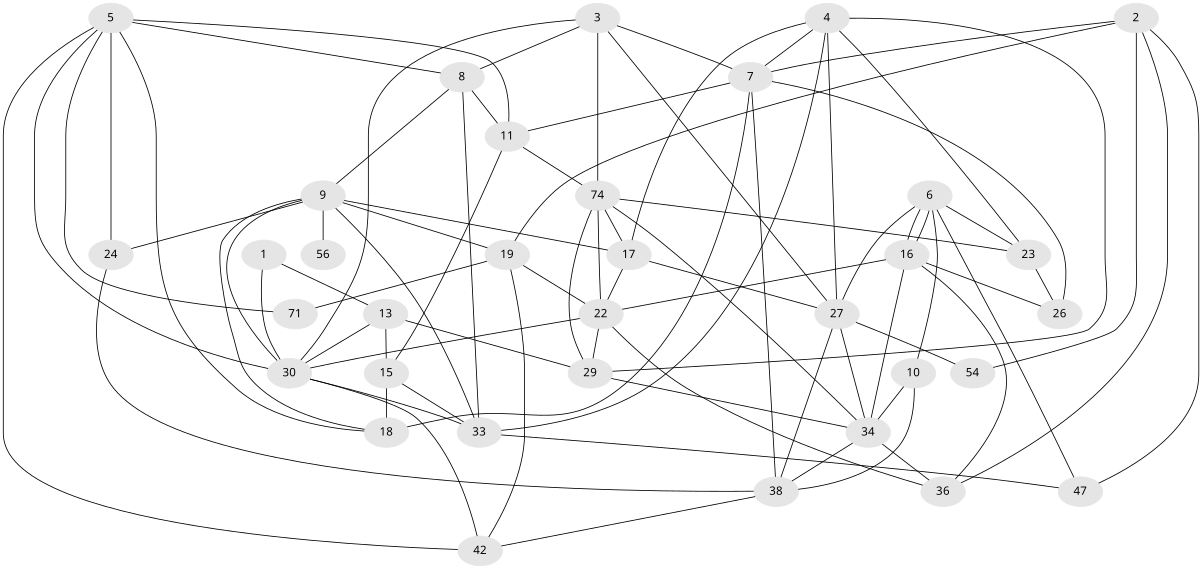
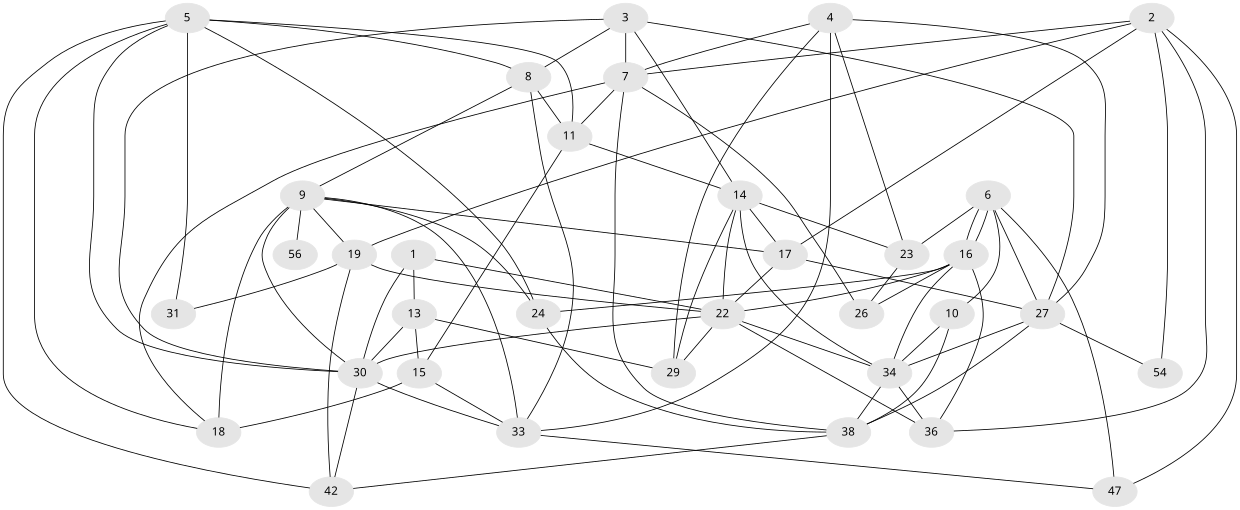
edge "4" -- "17": now "2" -- "17"
node "74": label "74" -> "14"
edge "1" -- "22": added
edge "16" -- "24": added
node "71": label "71" -> "31"
edge "29" -- "34": now "22" -- "34"
